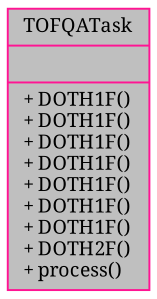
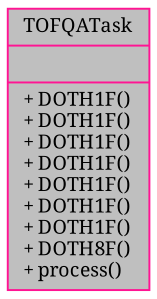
node "TOFQATask": text "+ DOTH2F()" -> "+ DOTH8F()"
